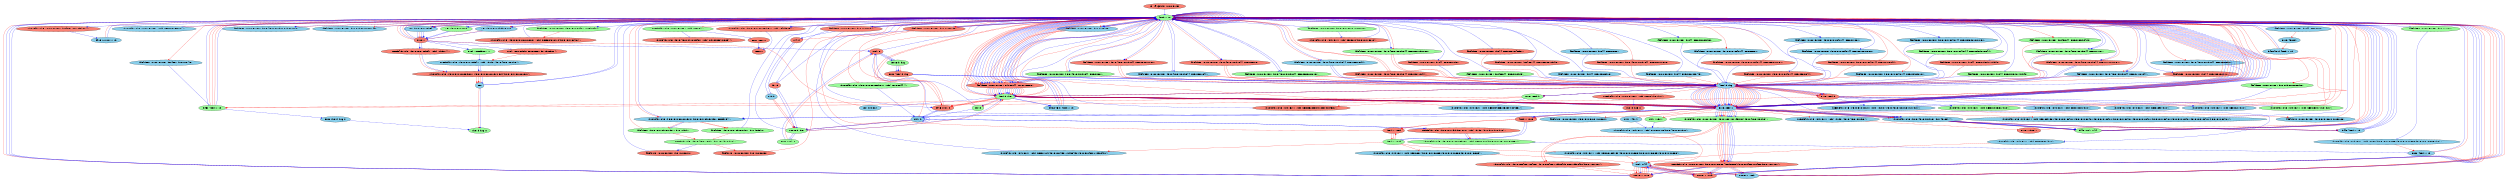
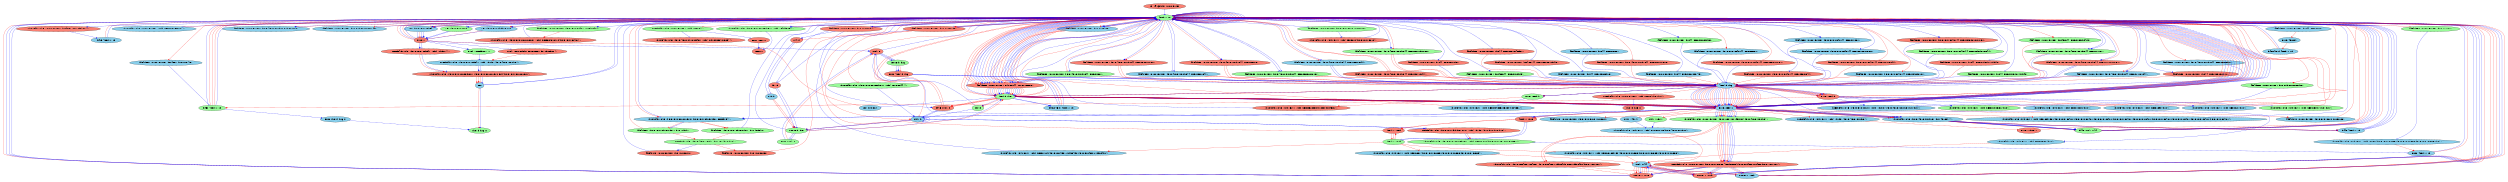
edge "virtualinvoke <SubMenu: void SetShadow(int,int)>" -> "load.r r2": removed
edge "load.r r2" -> "fieldget <DropMenuII: int nArrow>": color blue -> red
node "virtualinvoke <java.awt.Container: void validate()>": fillcolor salmon -> palegreen
node "ifne nArrow.r r0": label "ifne nArrow.r r0" -> "ifne load.r r0"
node "fieldget <DropMenuII: java.awt.Color[] ItemsShadowCrHover>": fillcolor skyblue -> salmon
edge "fieldget <DropMenuII: int TmpFont3>" -> "ifle push 0": now "fieldget <DropMenuII: int TmpFont3>" -> "push 0"
edge "arrayread.b" -> "ifeq load.r r0": removed
